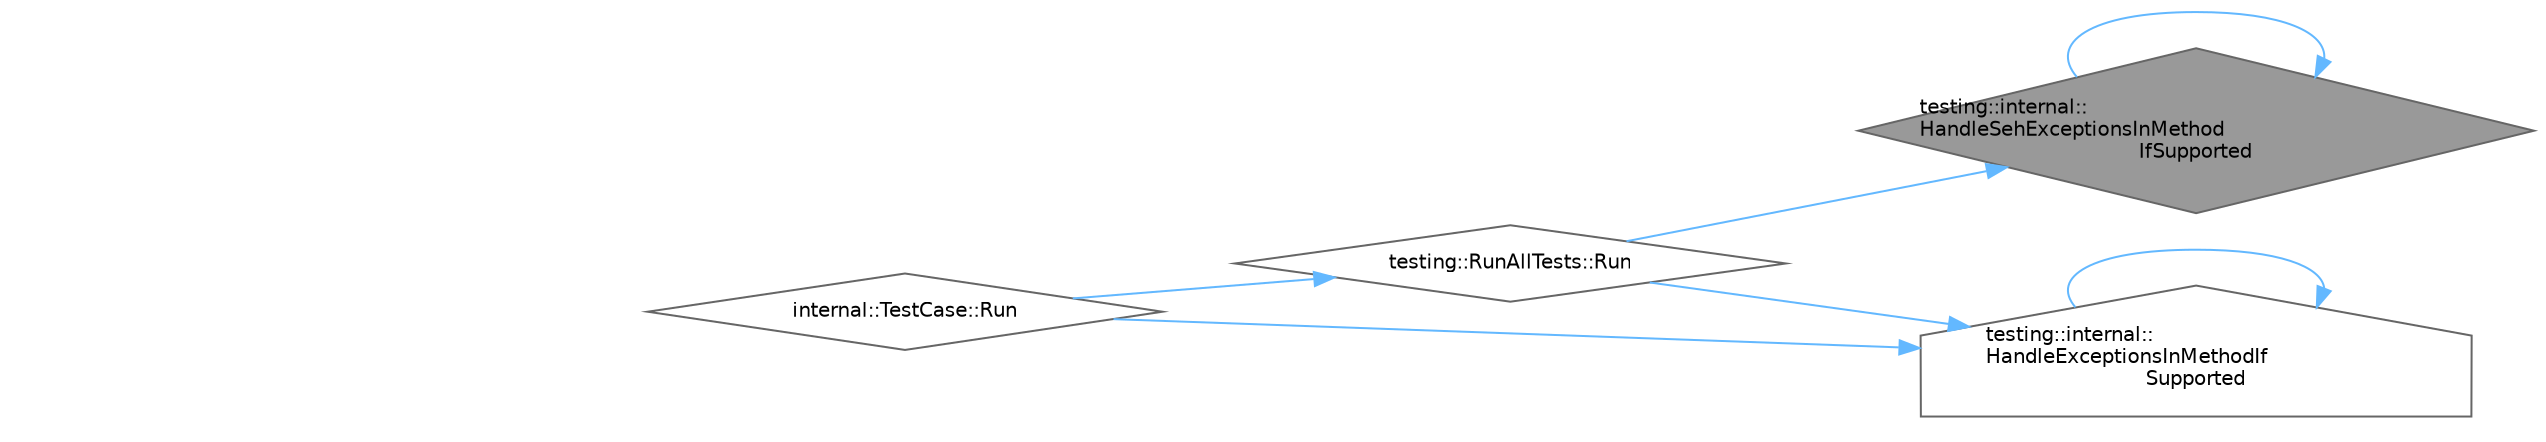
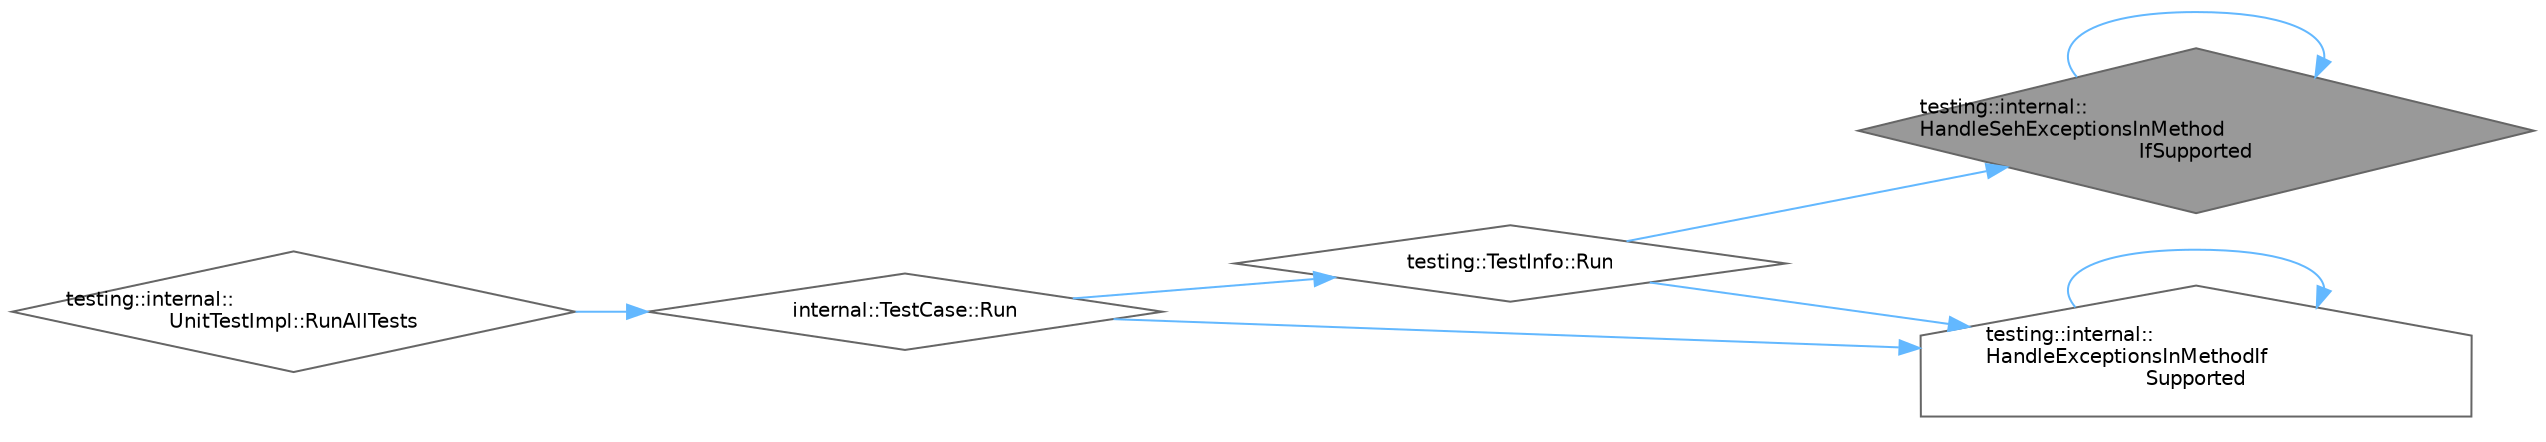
node "testing::RunAllTests::Run": label "testing::RunAllTests::Run" -> "testing::TestInfo::Run"
node "testing::internal:: UnitTestImpl::RunAllTests": added
